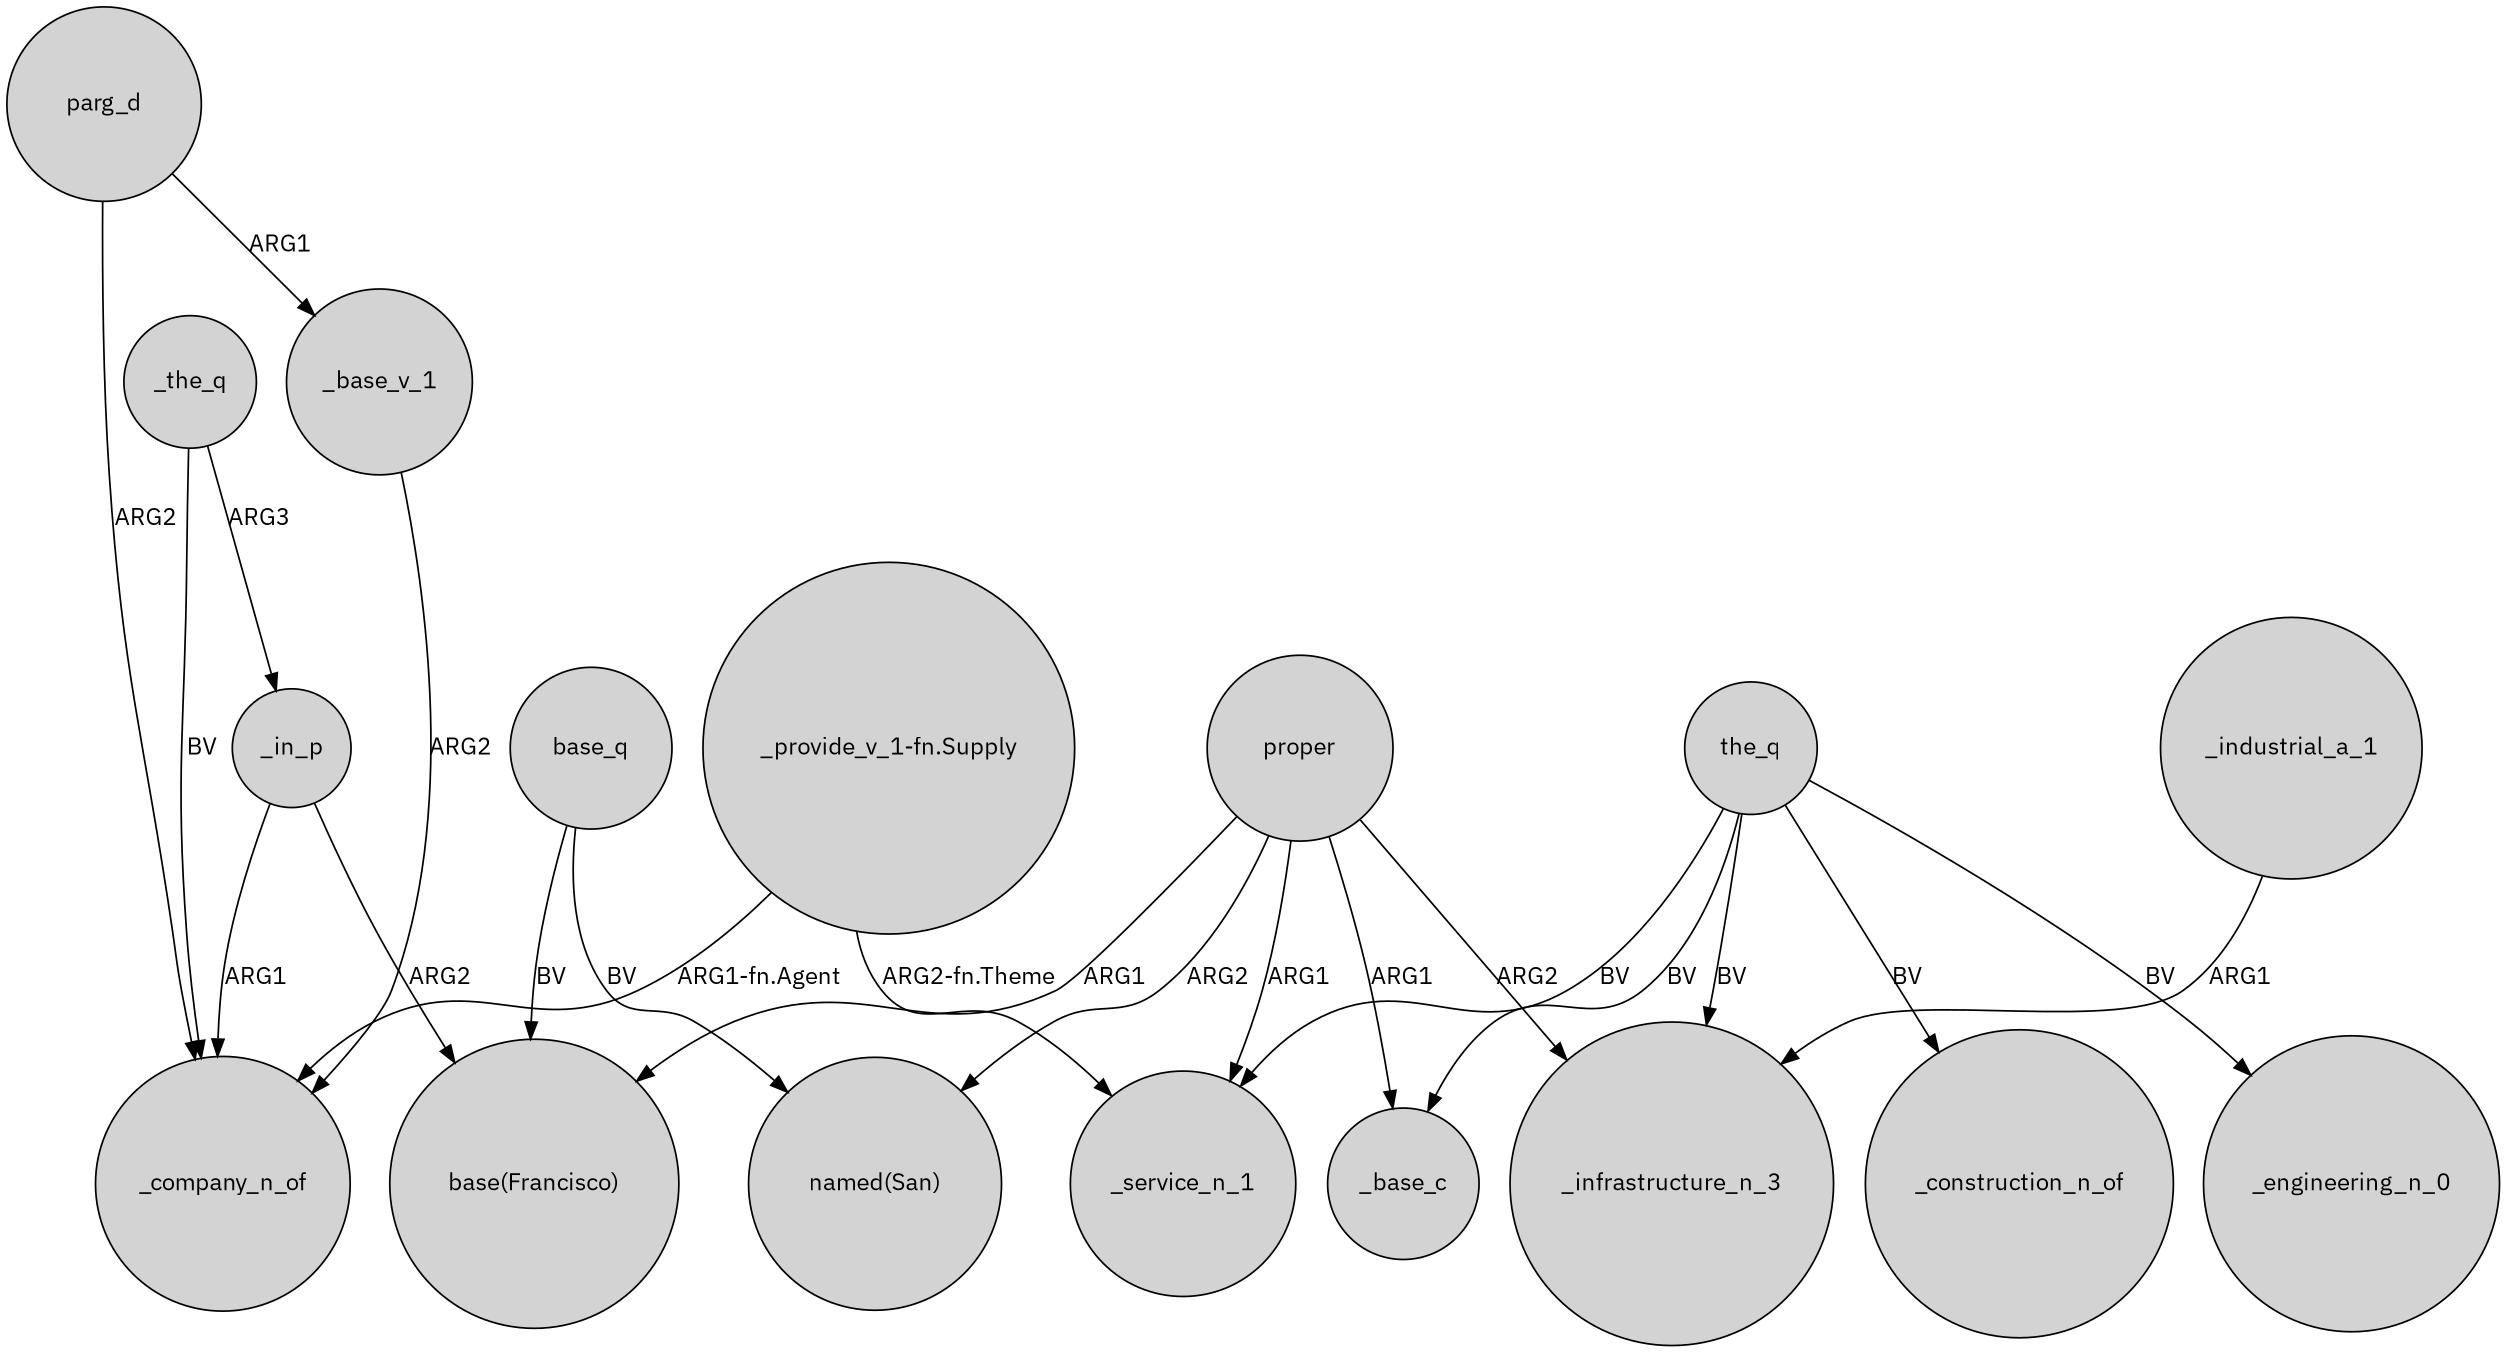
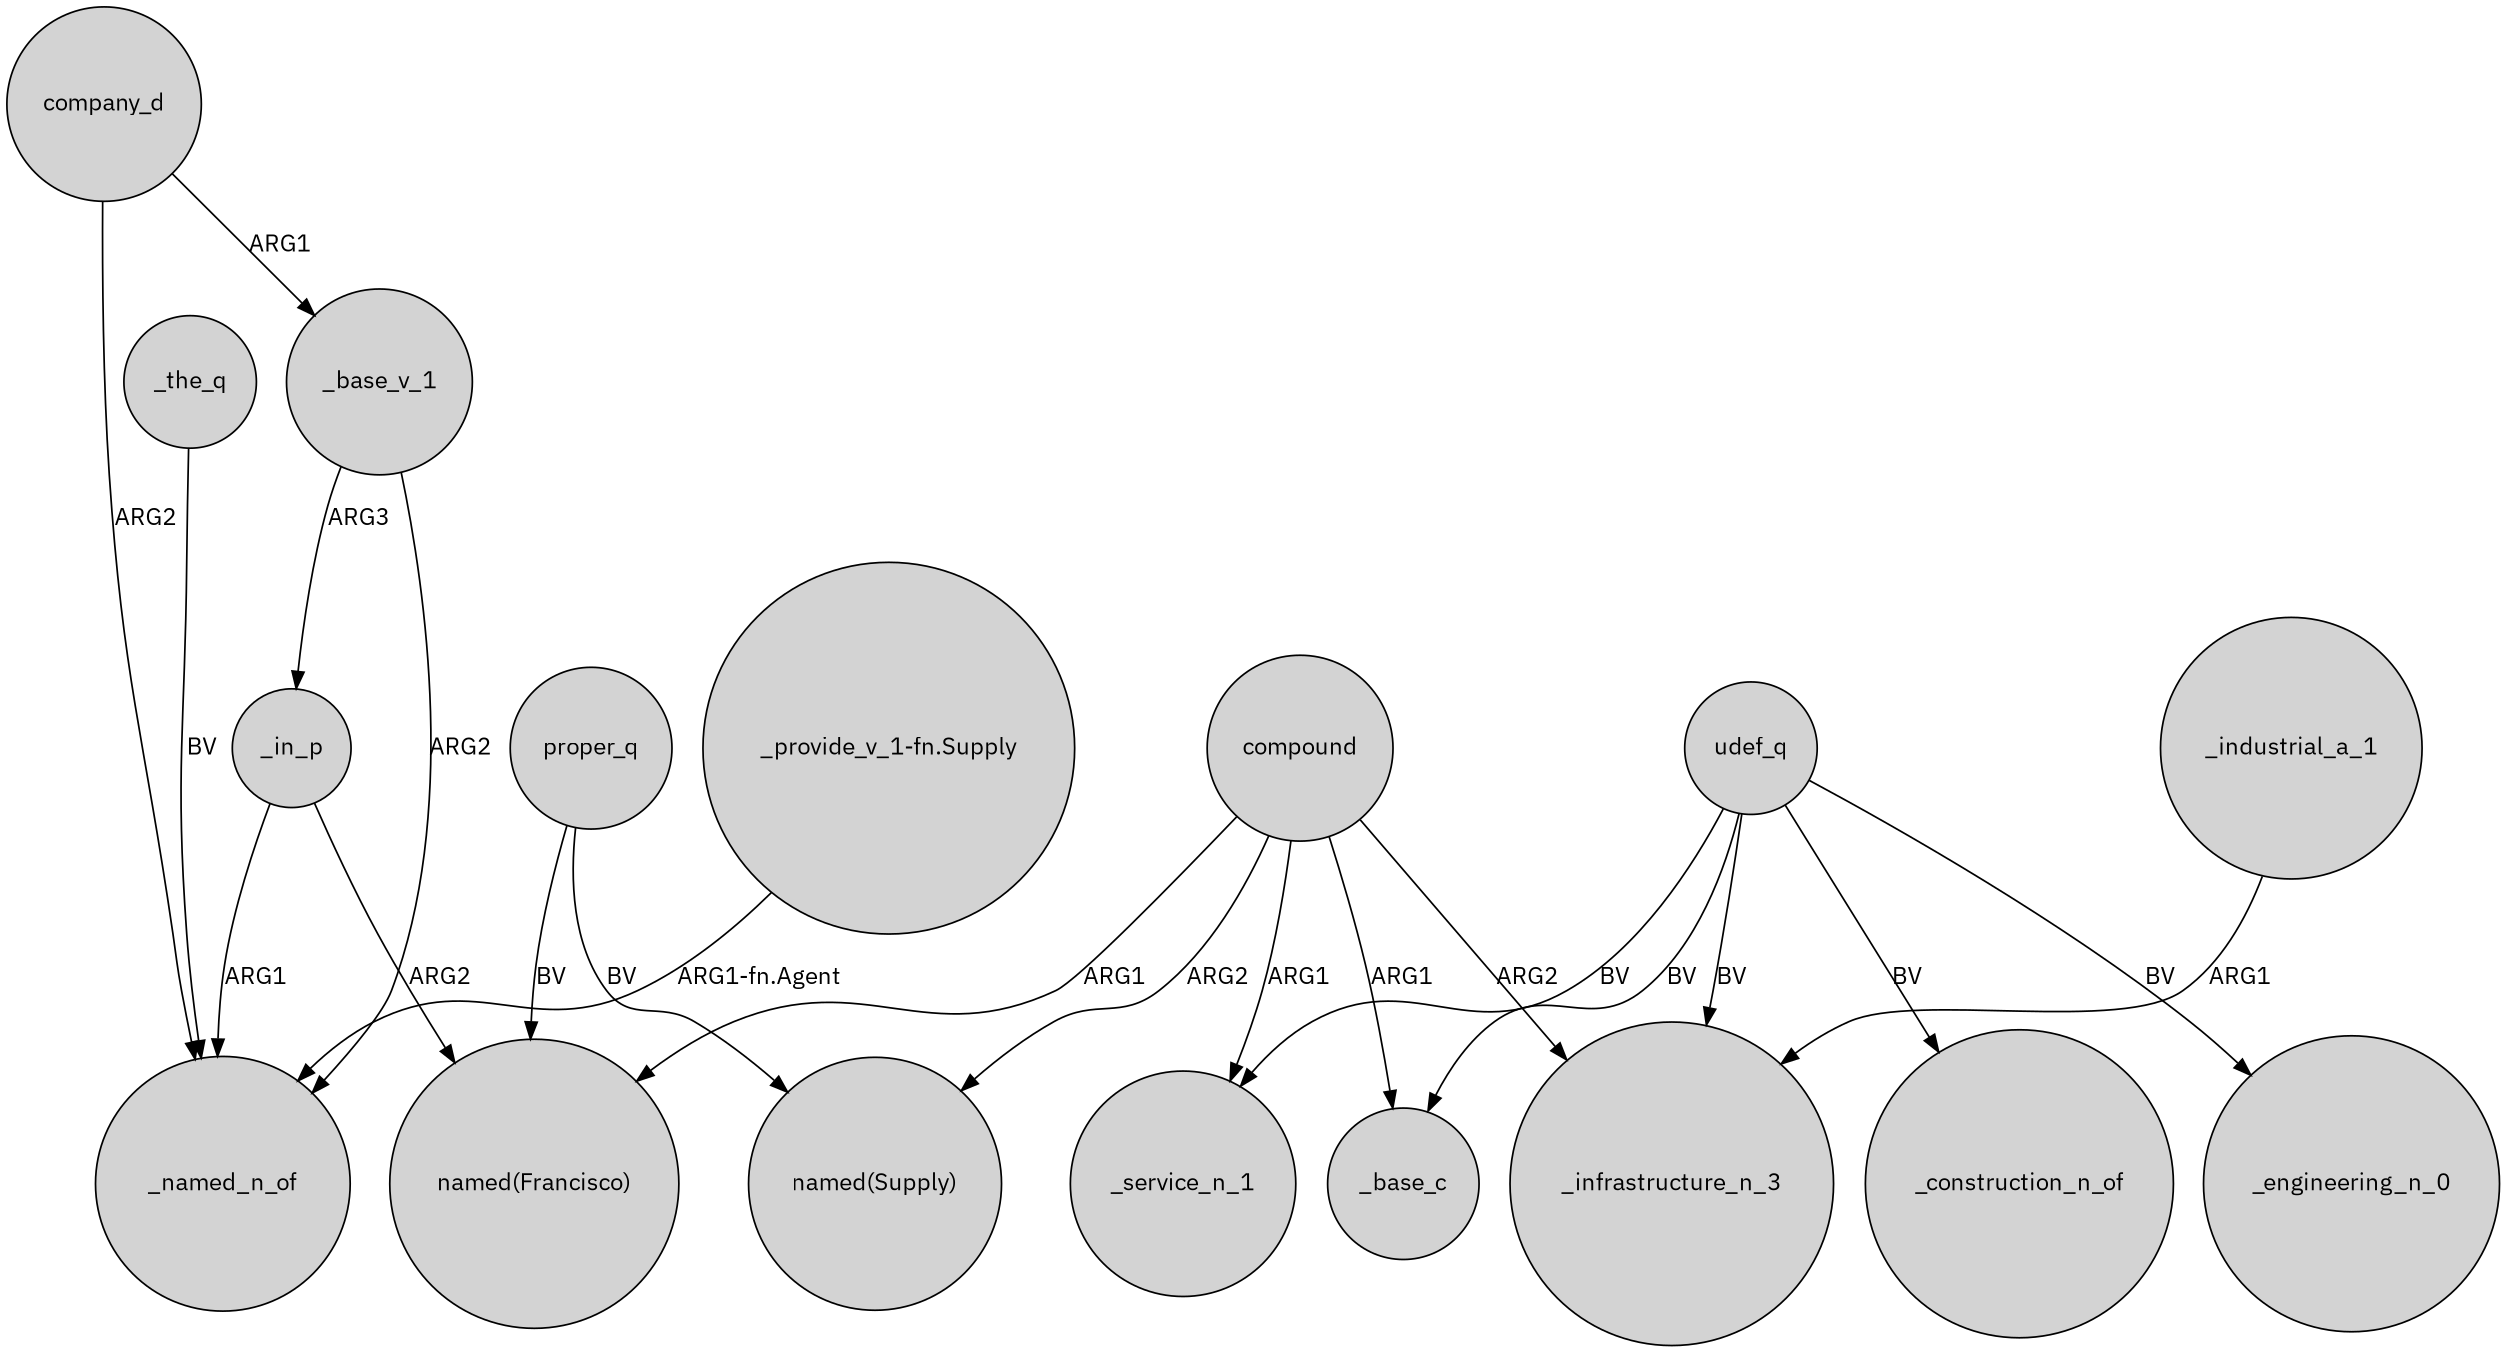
node "parg_d": label "parg_d" -> "company_d"
edge "_the_q" -> "_in_p": now "_base_v_1" -> "_in_p"
node "base_q": label "base_q" -> "proper_q"
node "proper": label "proper" -> "compound"
node "the_q": label "the_q" -> "udef_q"
edge "_provide_v_1-fn.Supply" -> "_service_n_1": removed, label "ARG2-fn.Theme"
node "_company_n_of": label "_company_n_of" -> "_named_n_of"
node "base(Francisco)": label "base(Francisco)" -> "named(Francisco)"
node "named(San)": label "named(San)" -> "named(Supply)"
